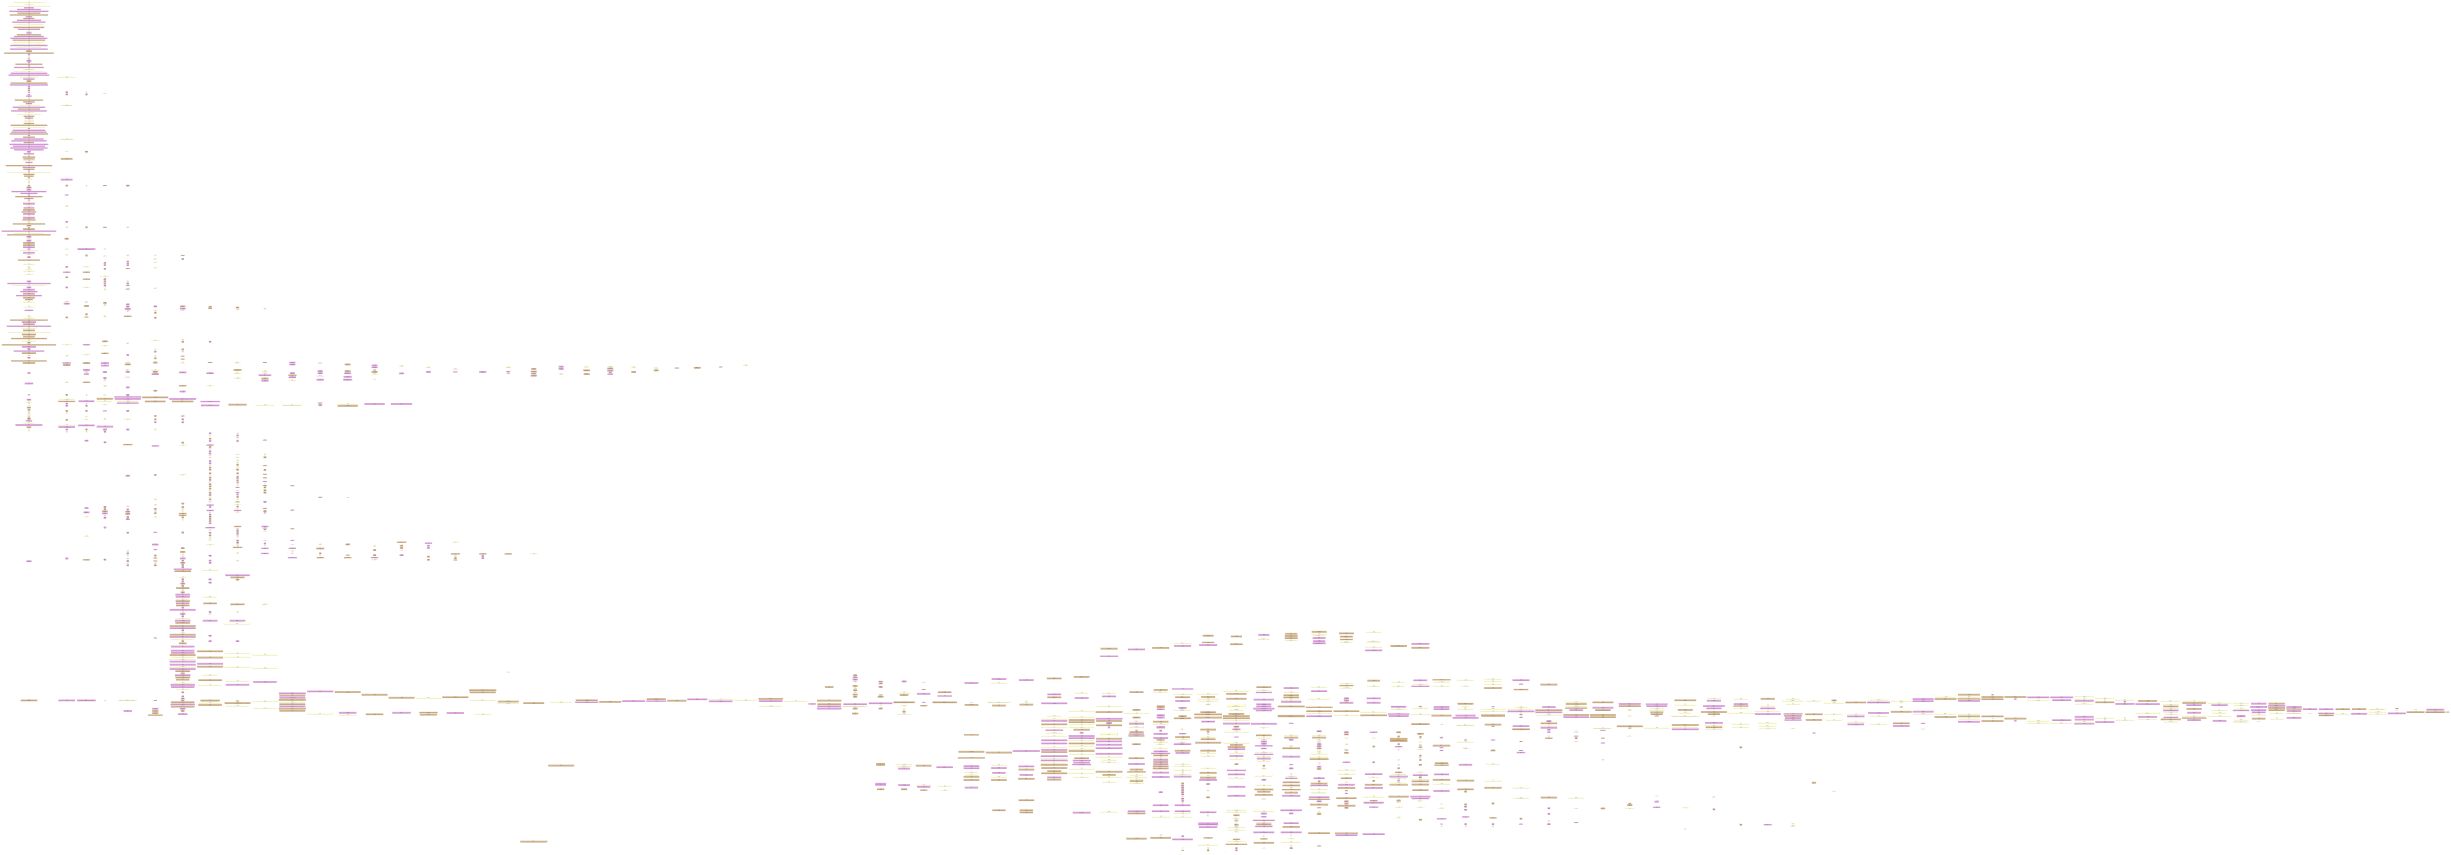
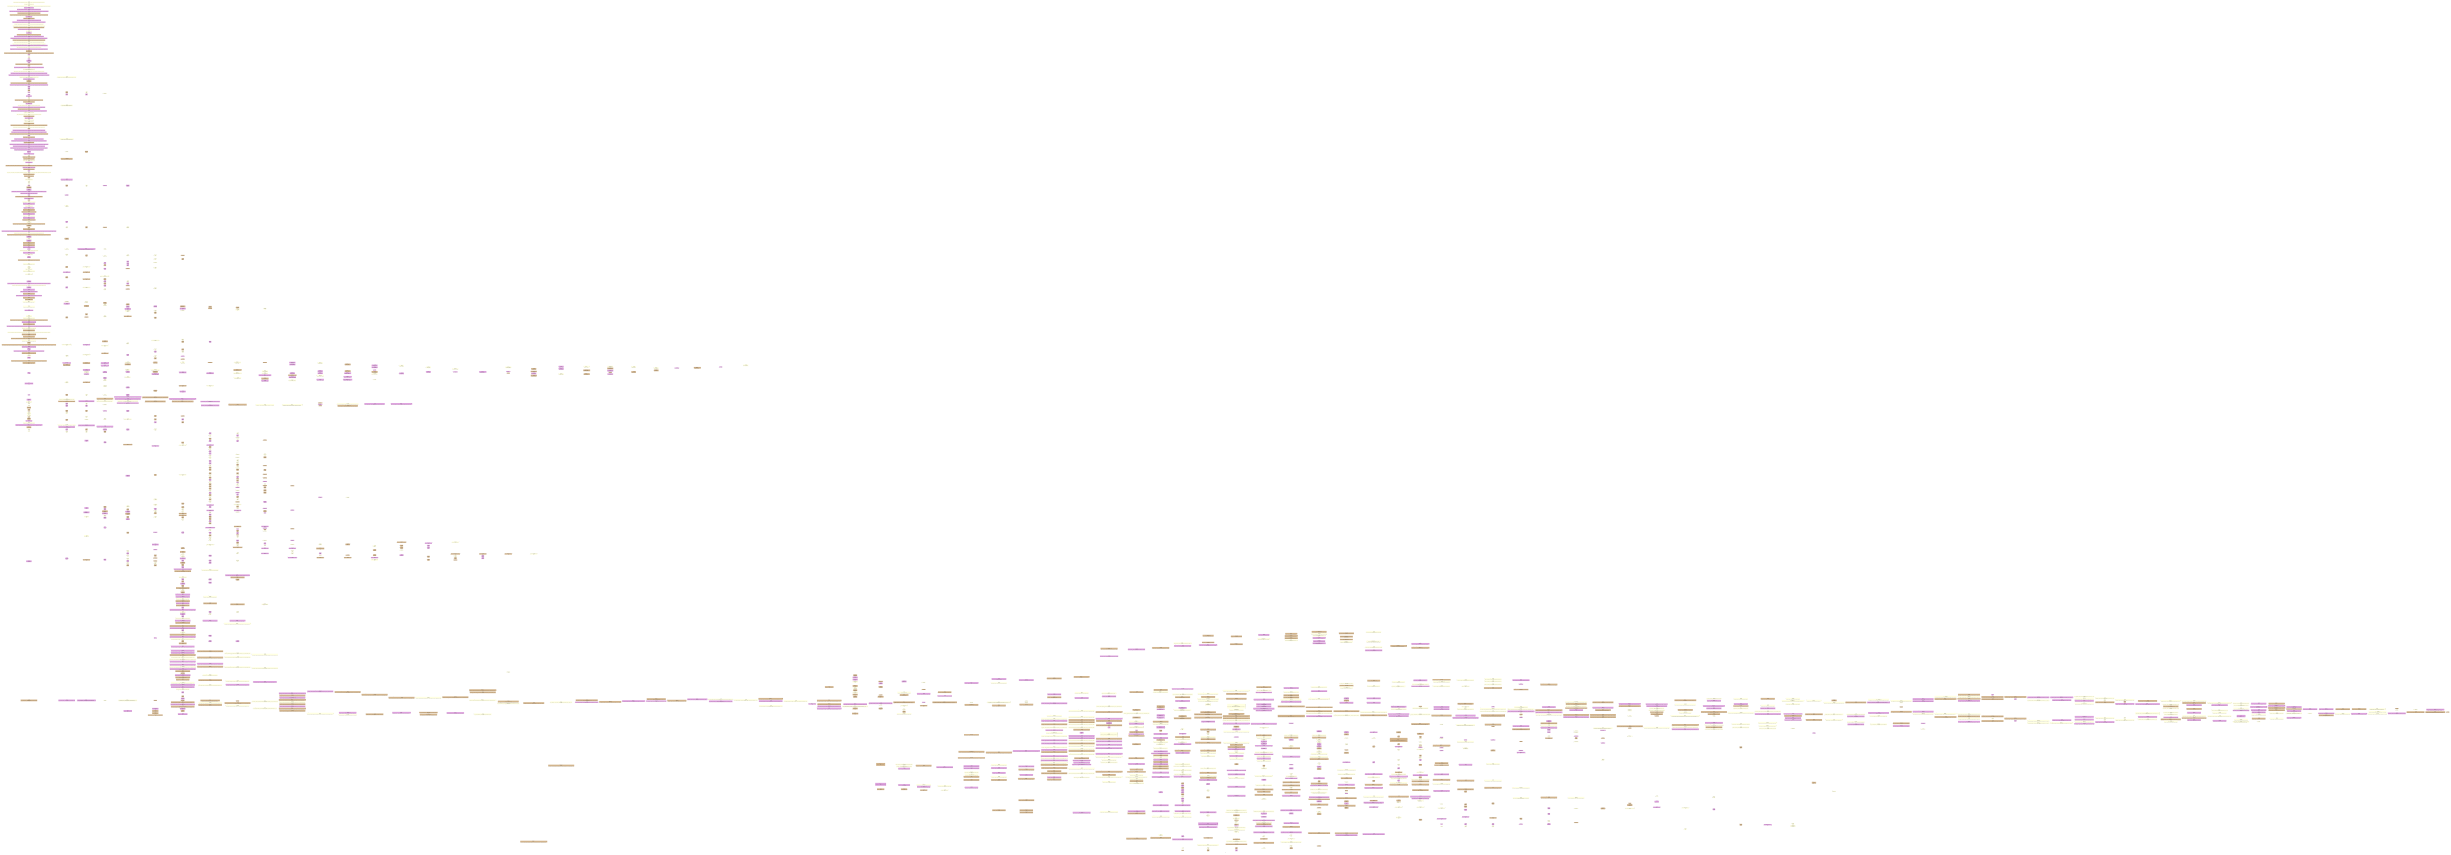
node "NodeID: 320": removed
